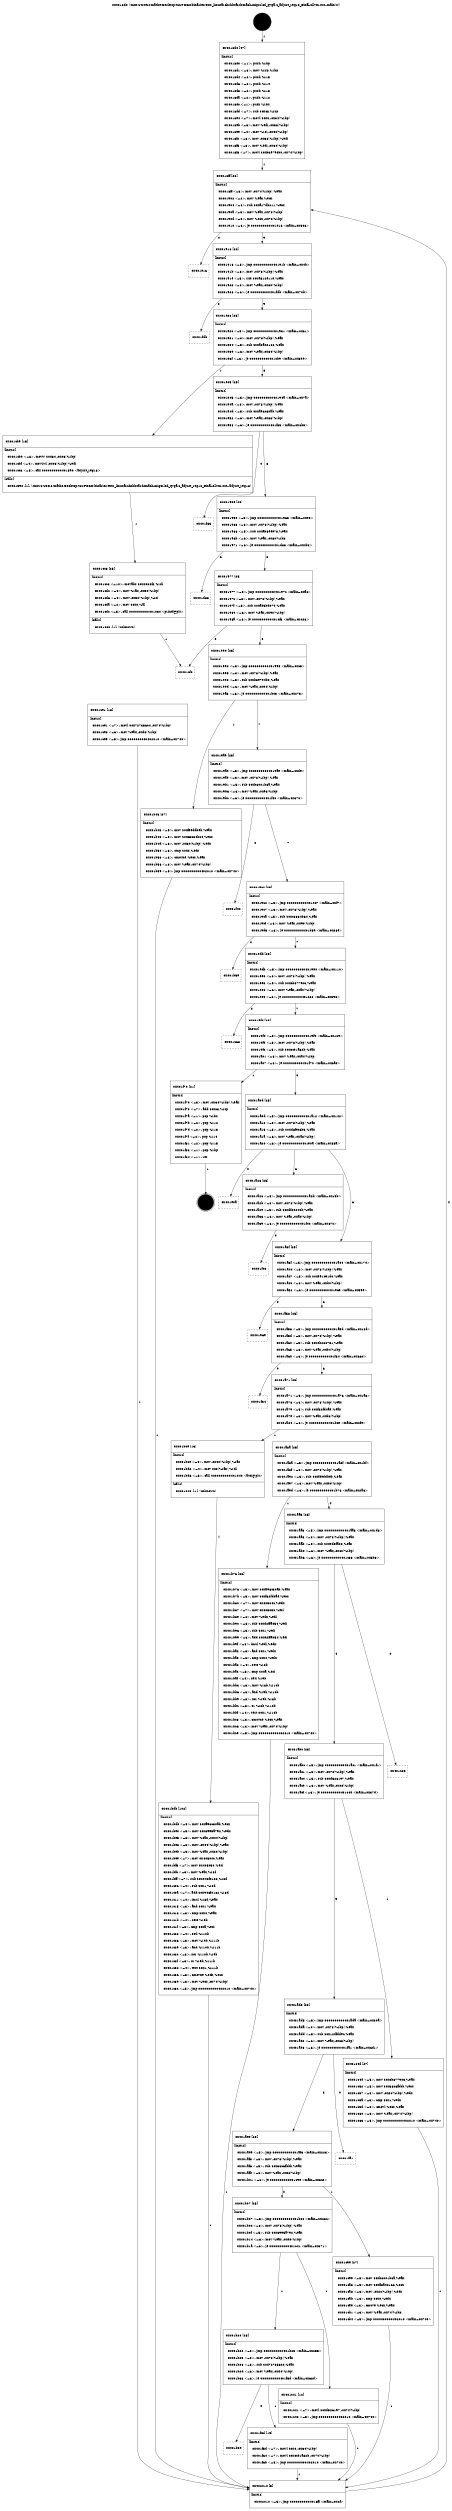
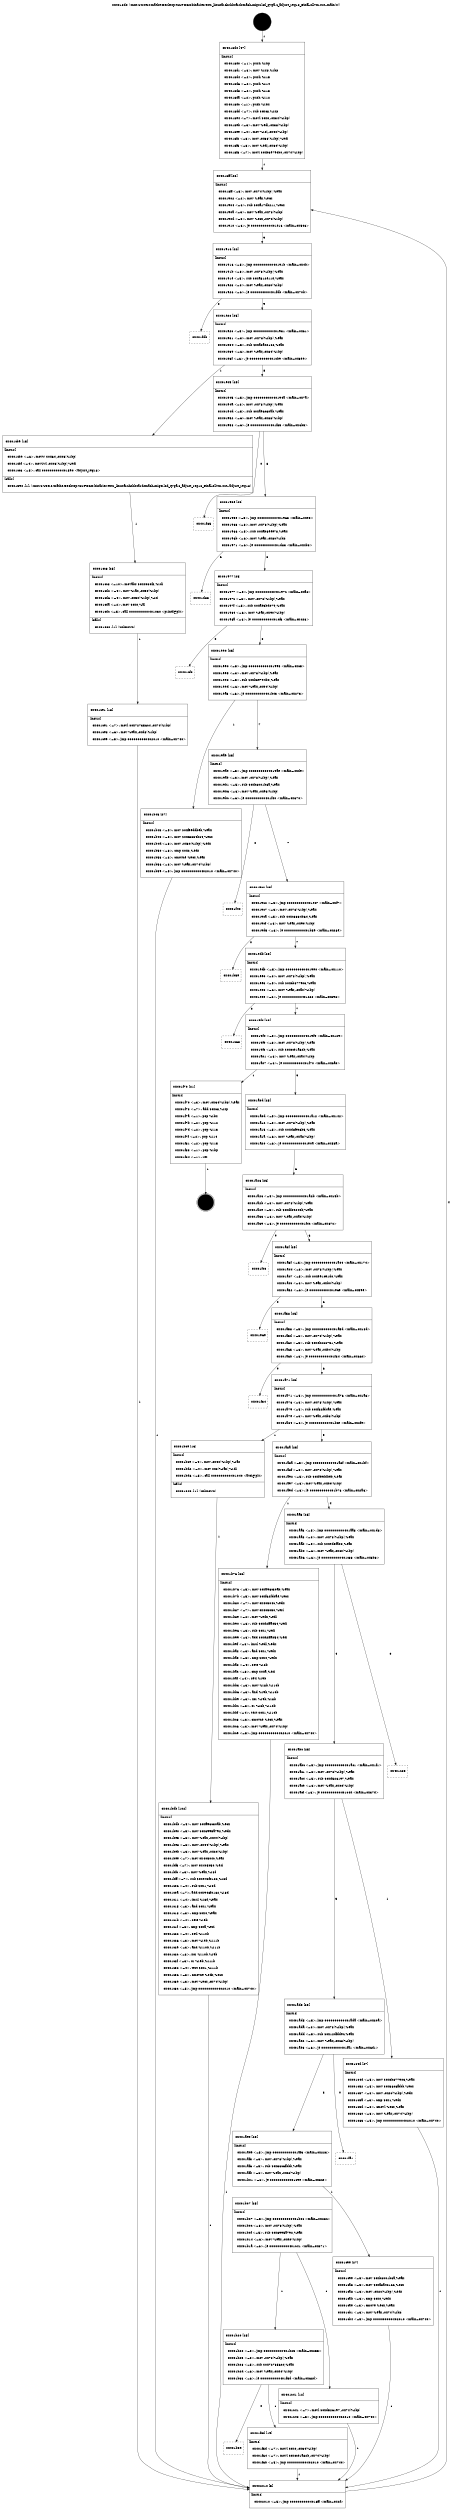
node "0x401e16": removed
edge "0x401cc8 [25]" -> "0x401cf3": now "0x401cc8 [25]" -> "0x401ce1 [18]"
edge "0x401a0d [25]" -> "0x401a3f [25]": now "0x401a26 [25]" -> "0x401a3f [25]"
node "0x401e0a": removed
edge "0x401a71 [25]" -> "0x401a8a [25]": added, label "5"
edge "0x401aee [25]" -> "0x401b07 [25]": removed, label "2"
